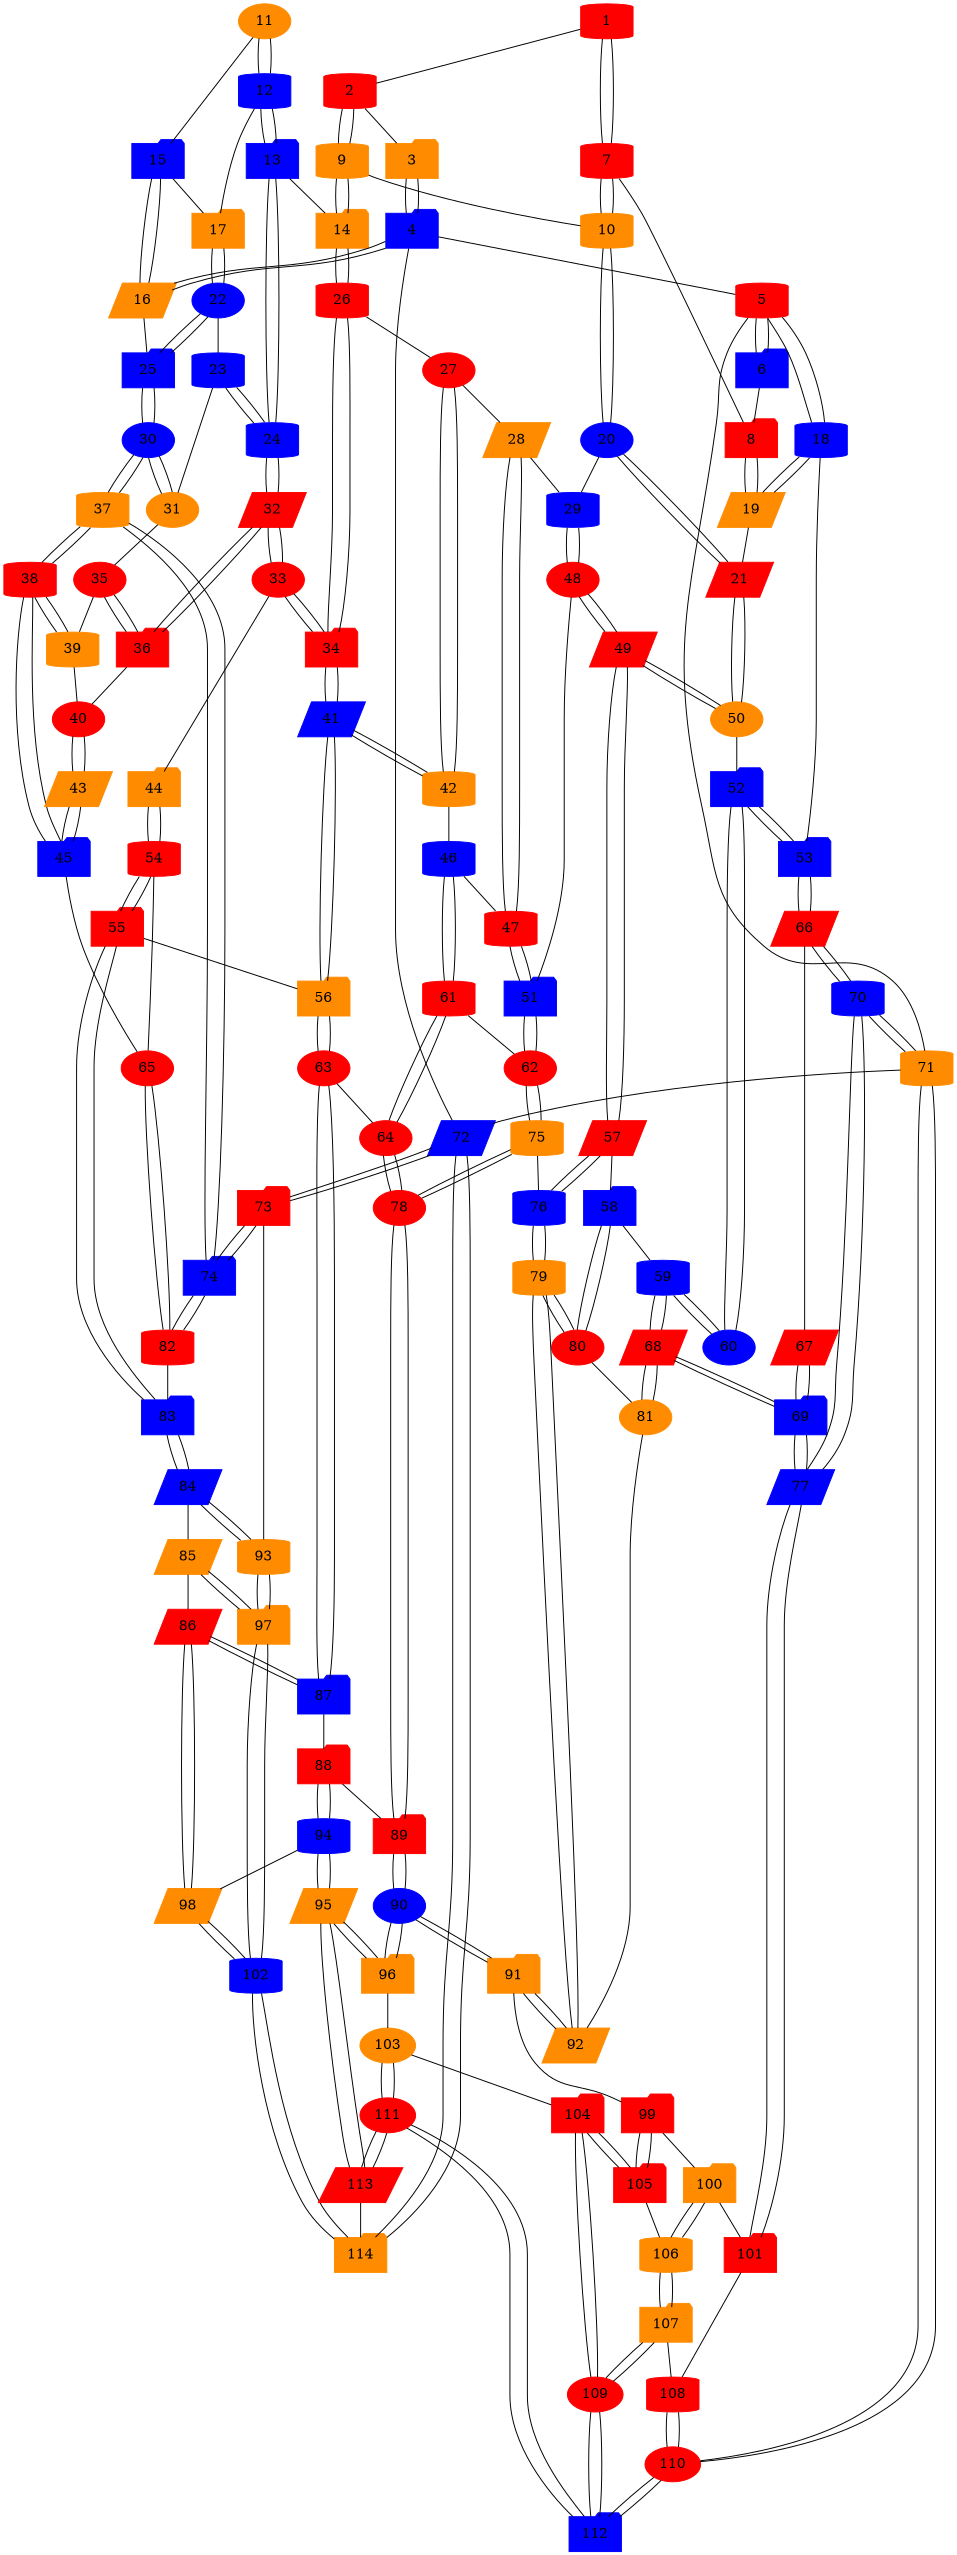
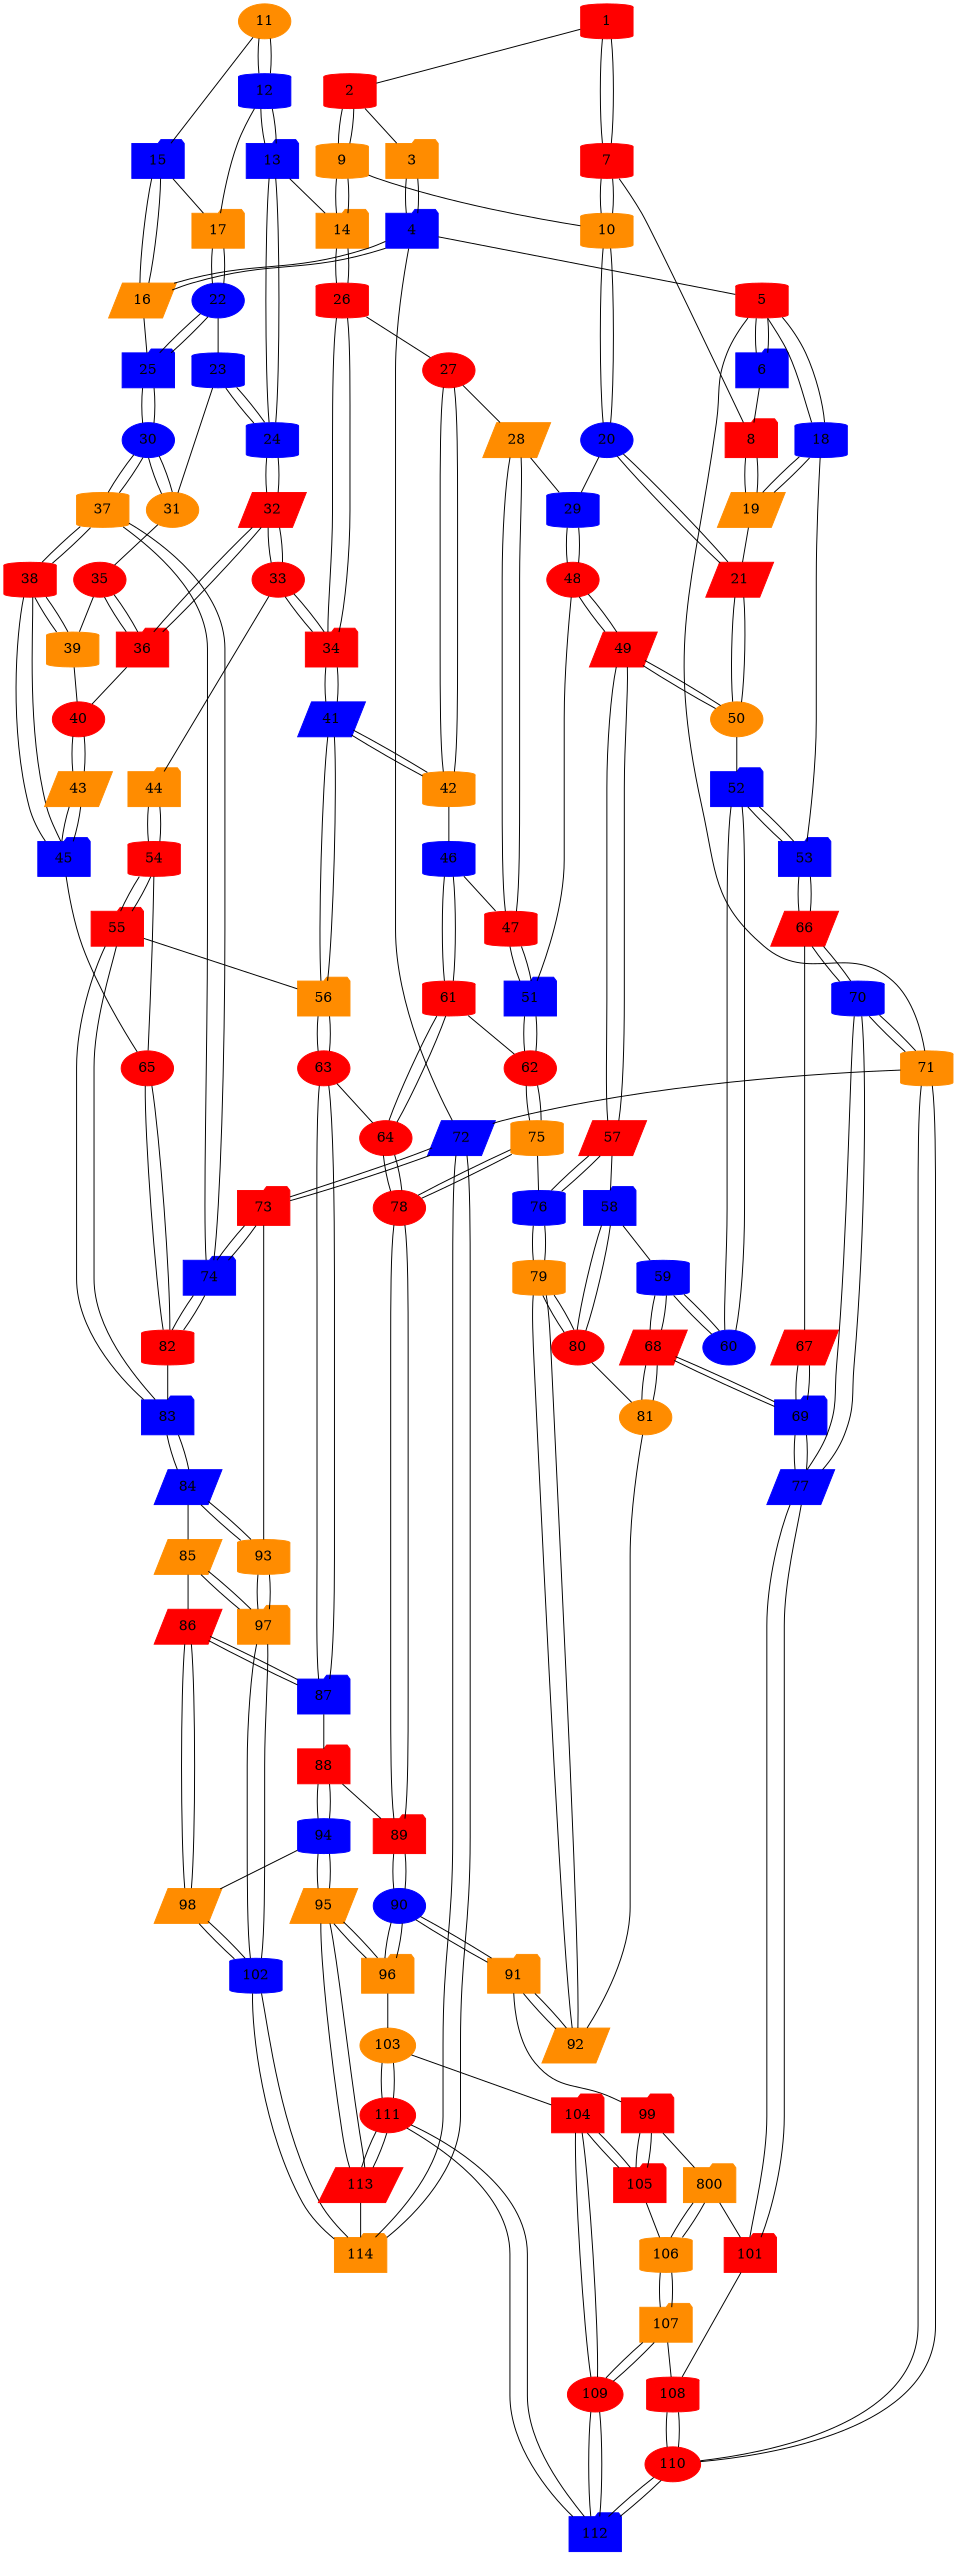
node "100": label "100" -> "800"
